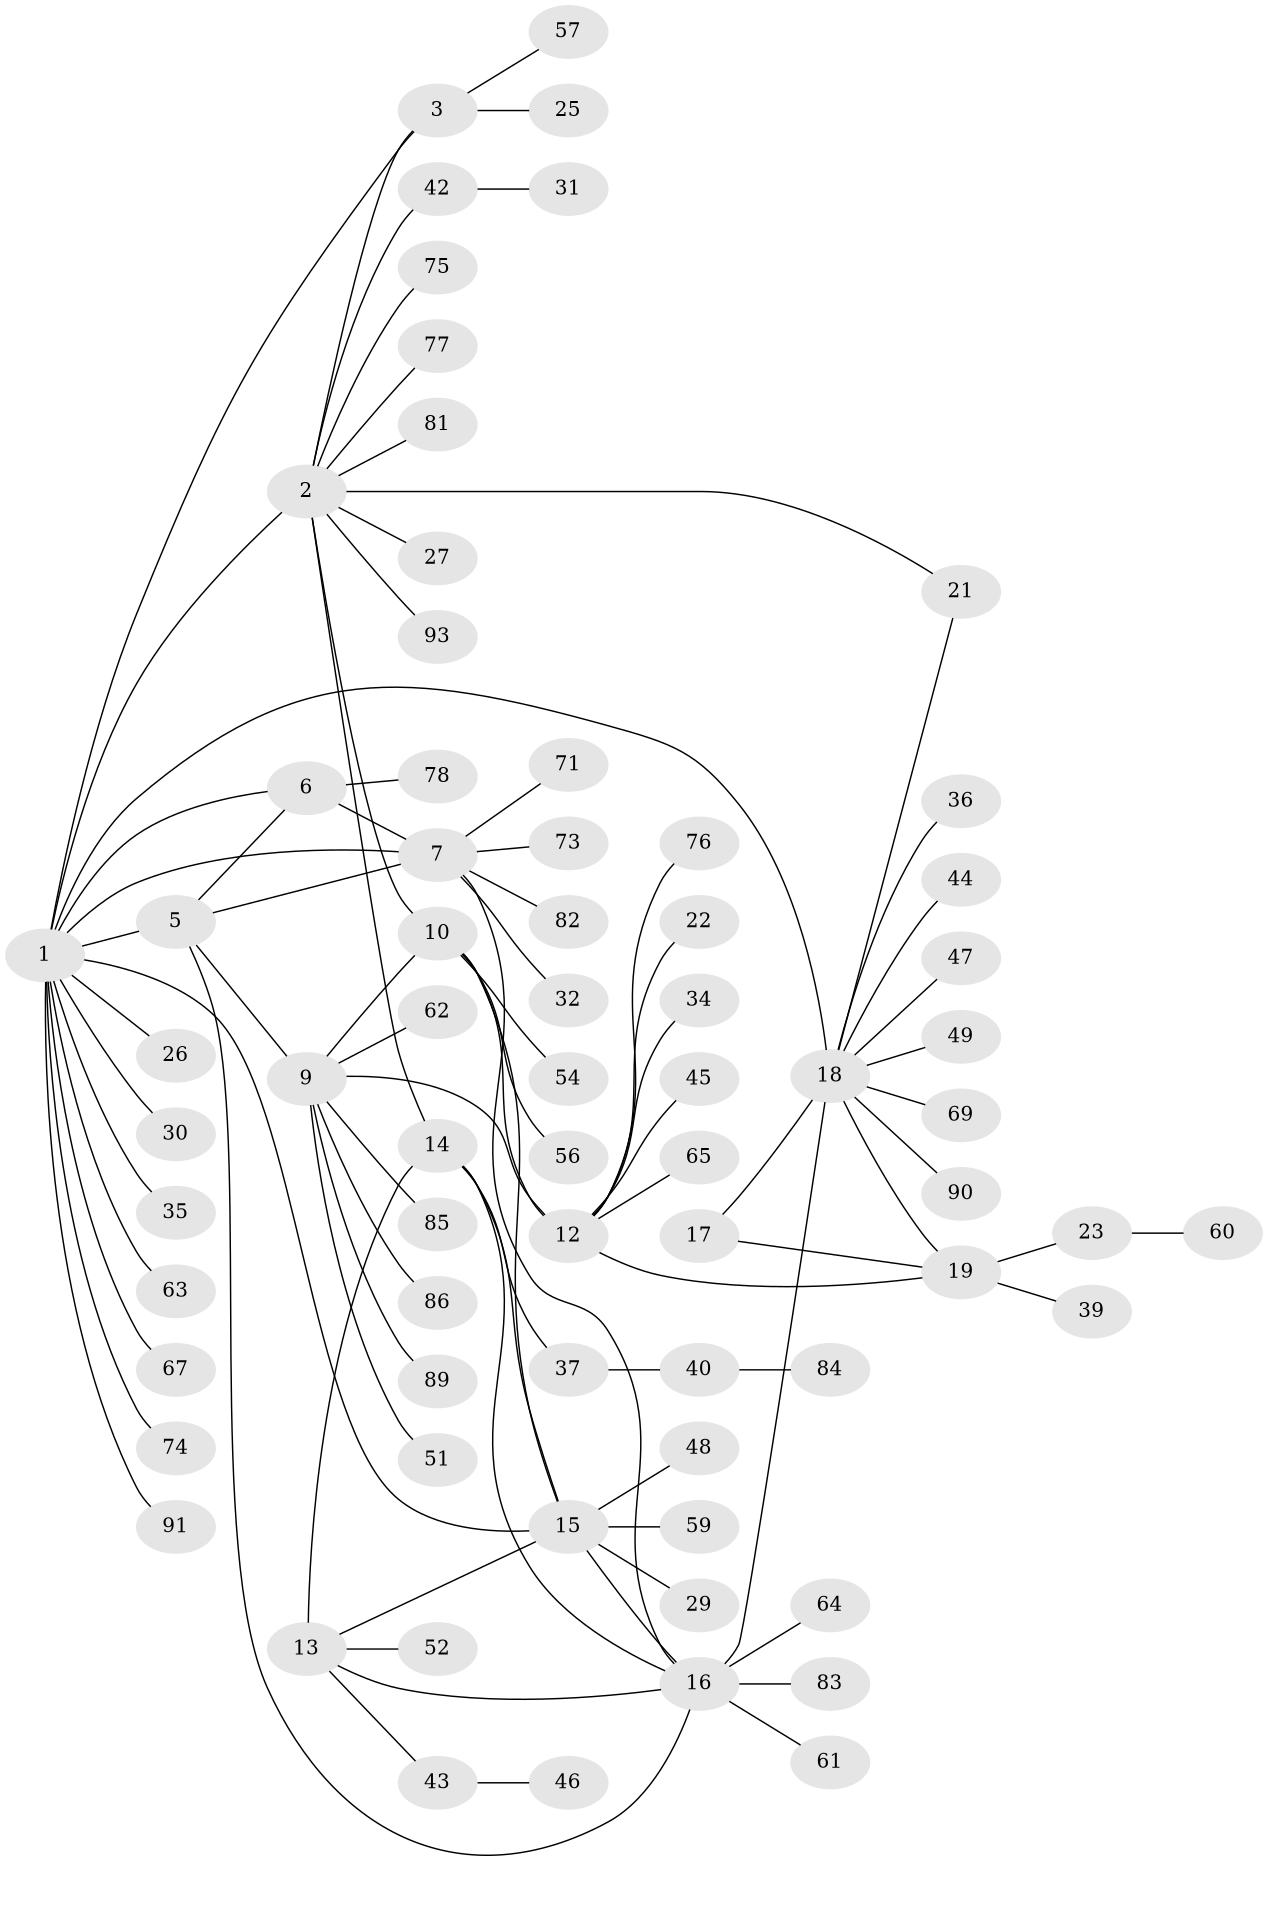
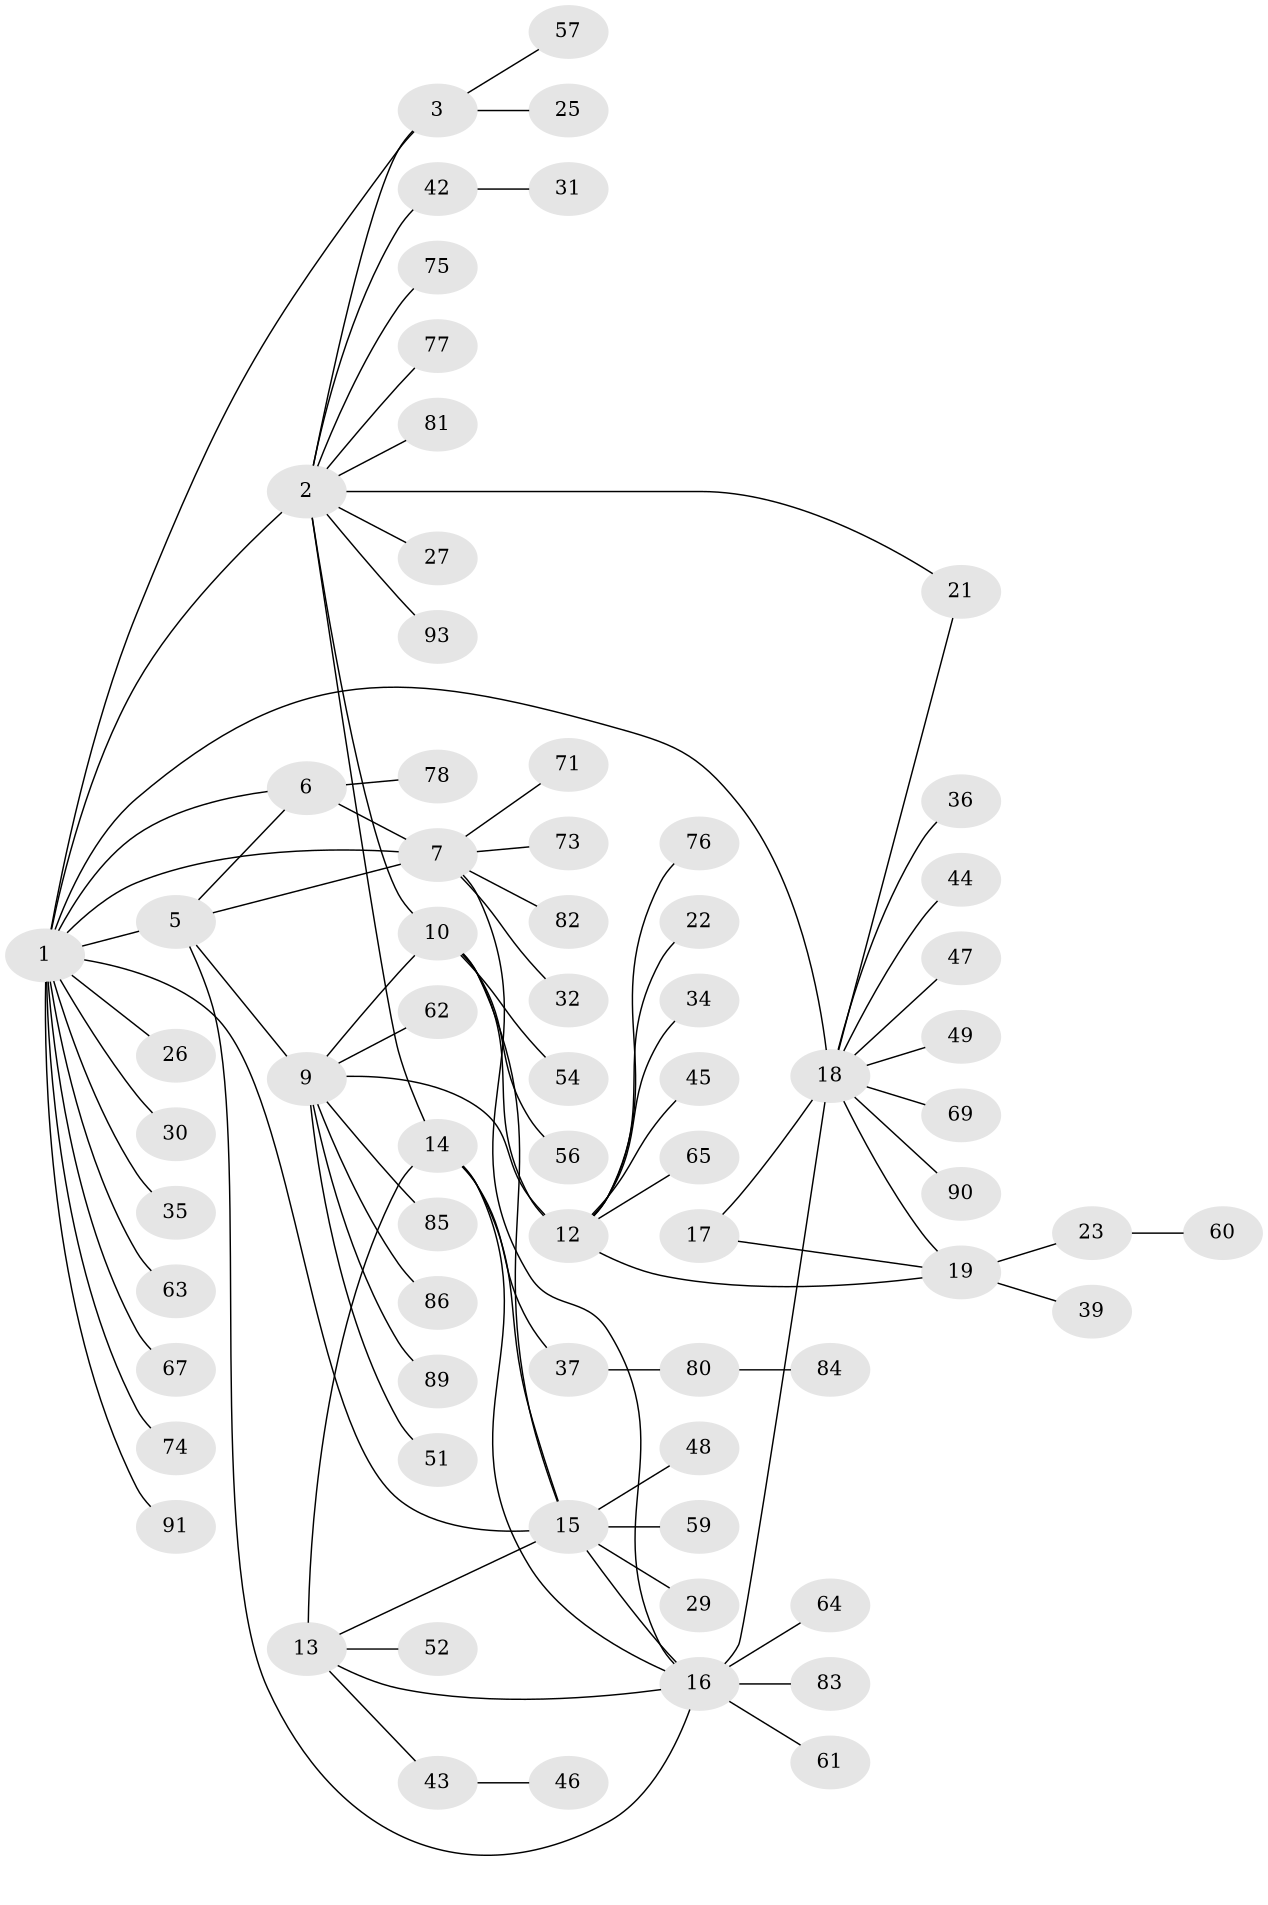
node "40": label "40" -> "80"
